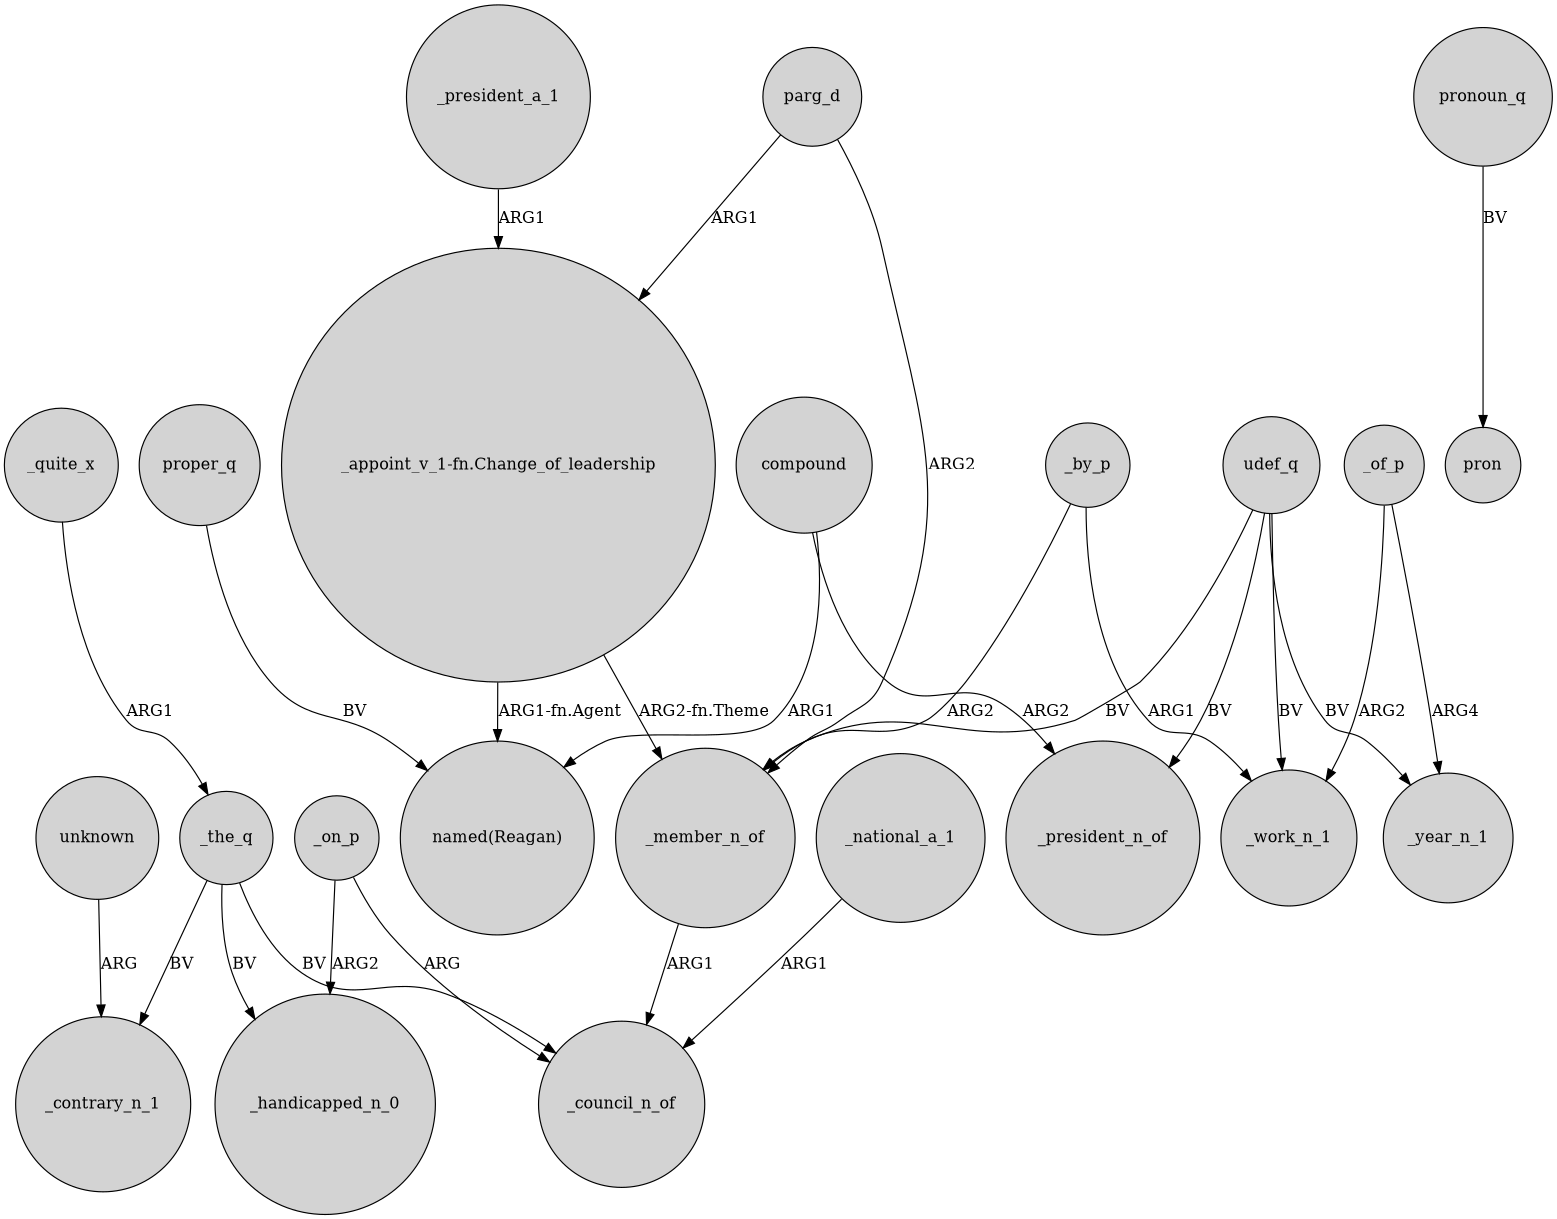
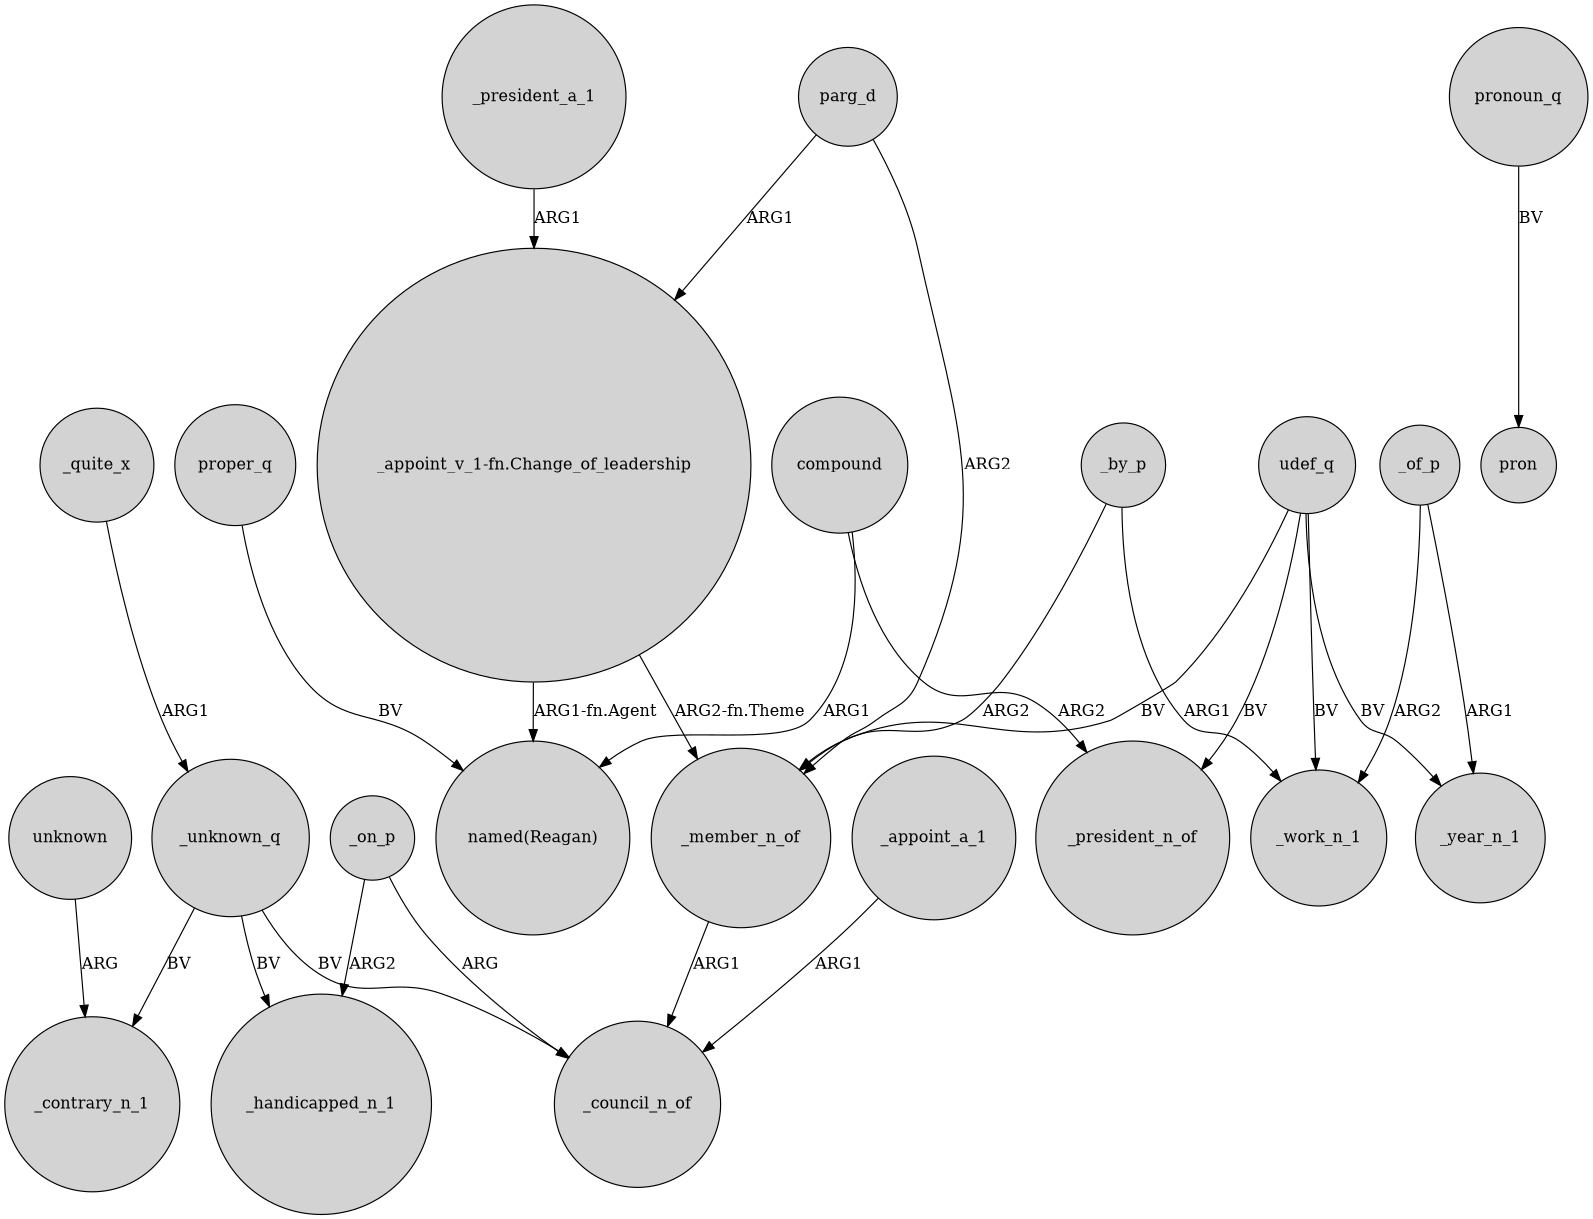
edge "_of_p" -> "_year_n_1": label "ARG4" -> "ARG1"
node "_the_q": label "_the_q" -> "_unknown_q"
node "_national_a_1": label "_national_a_1" -> "_appoint_a_1"
node "_handicapped_n_0": label "_handicapped_n_0" -> "_handicapped_n_1"
